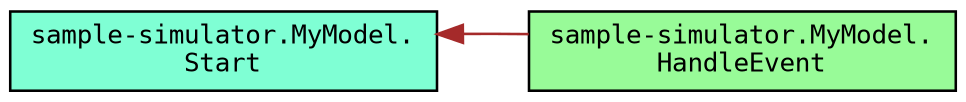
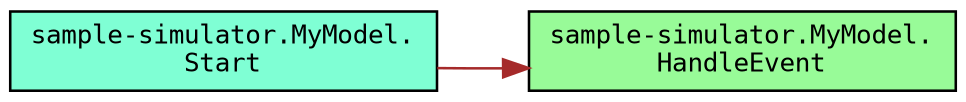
edge "sample-simulator.MyModel. HandleEvent" -> "sample-simulator.MyModel. Start": reversed
